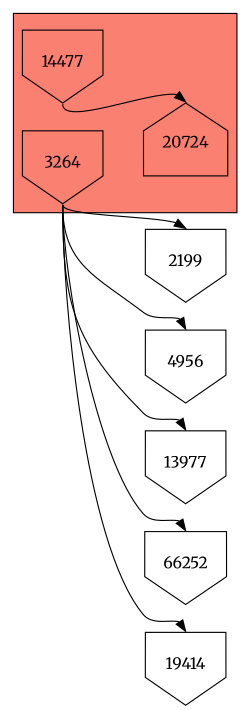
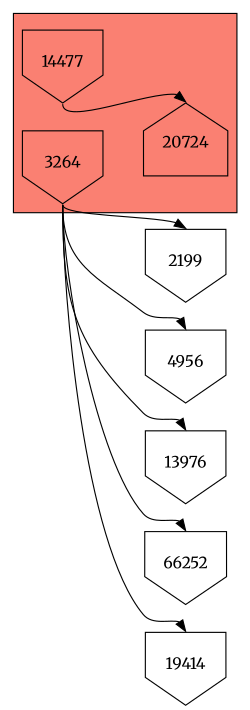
node "13977": label "13977" -> "13976"
